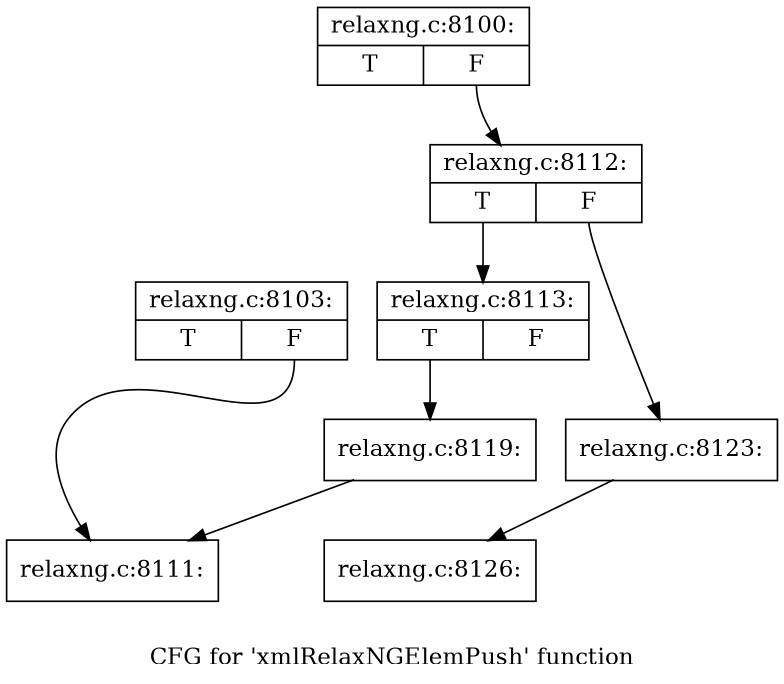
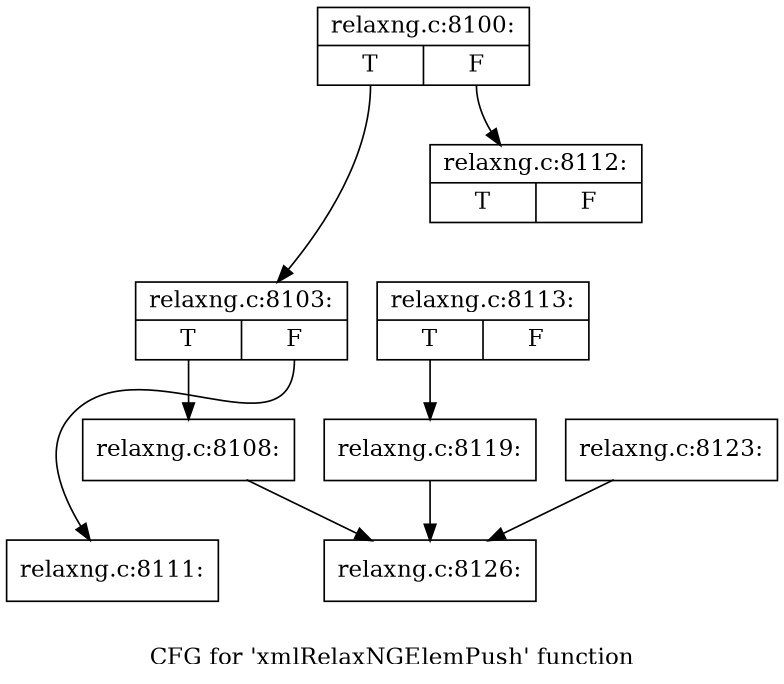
edge "relaxng.c:8100:" -> "relaxng.c:8103:": added
edge "relaxng.c:8112:" -> "relaxng.c:8113:": removed
edge "relaxng.c:8112:" -> "relaxng.c:8123:": removed
node "relaxng.c:8108:": added
edge "relaxng.c:8119:" -> "relaxng.c:8111:": now "relaxng.c:8119:" -> "relaxng.c:8126:"
